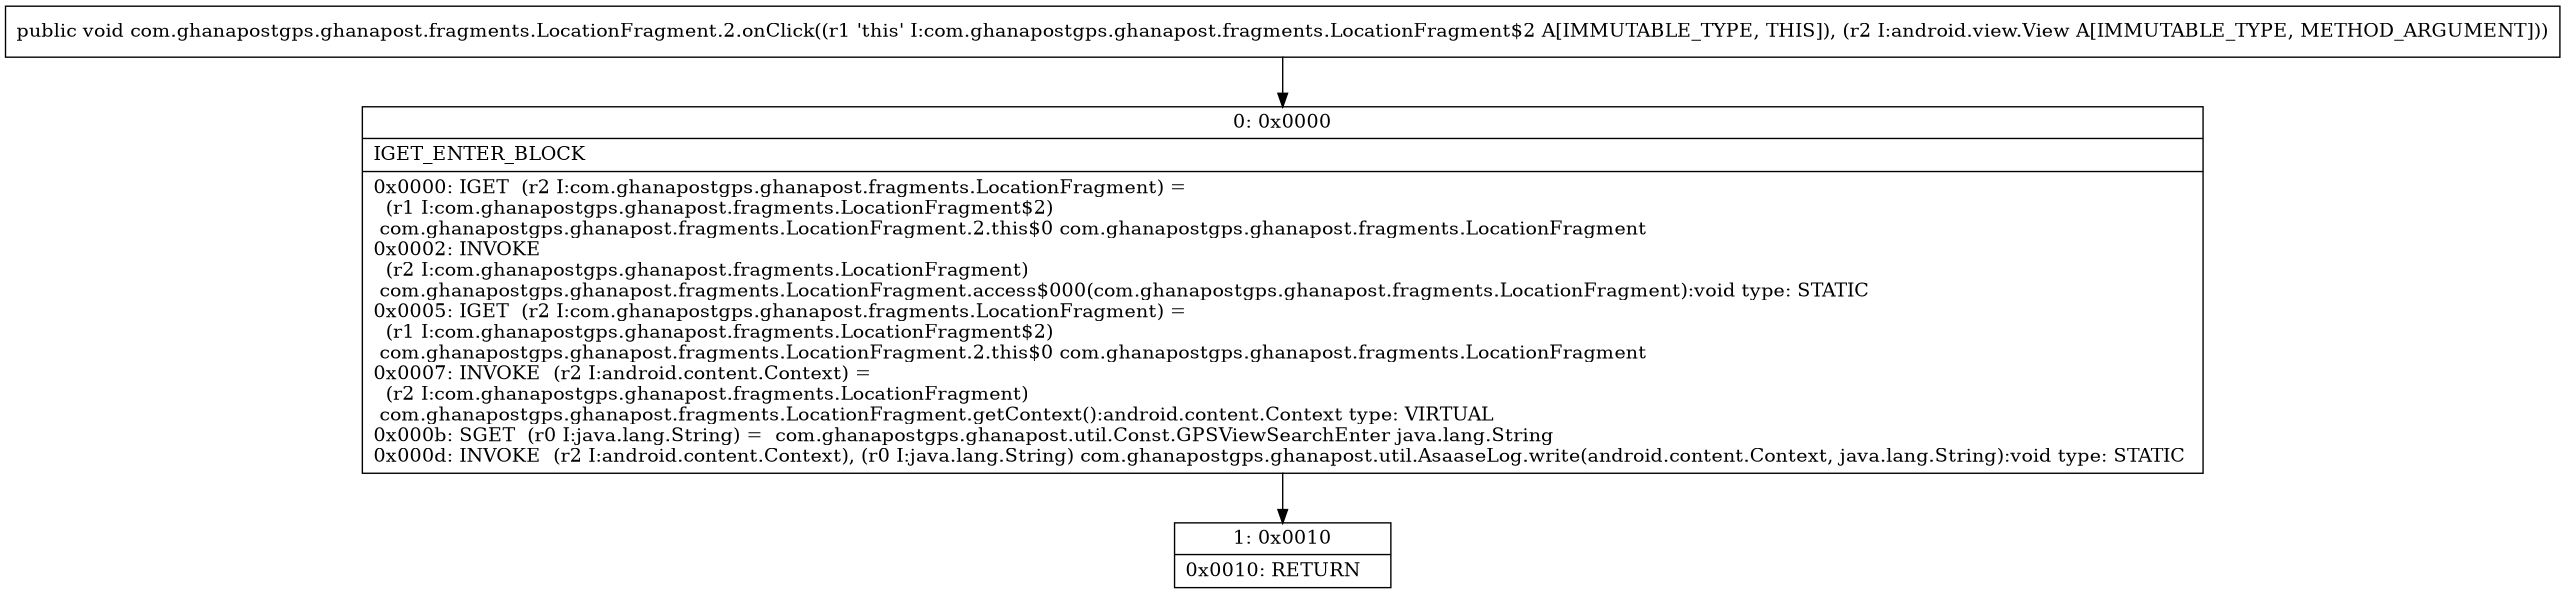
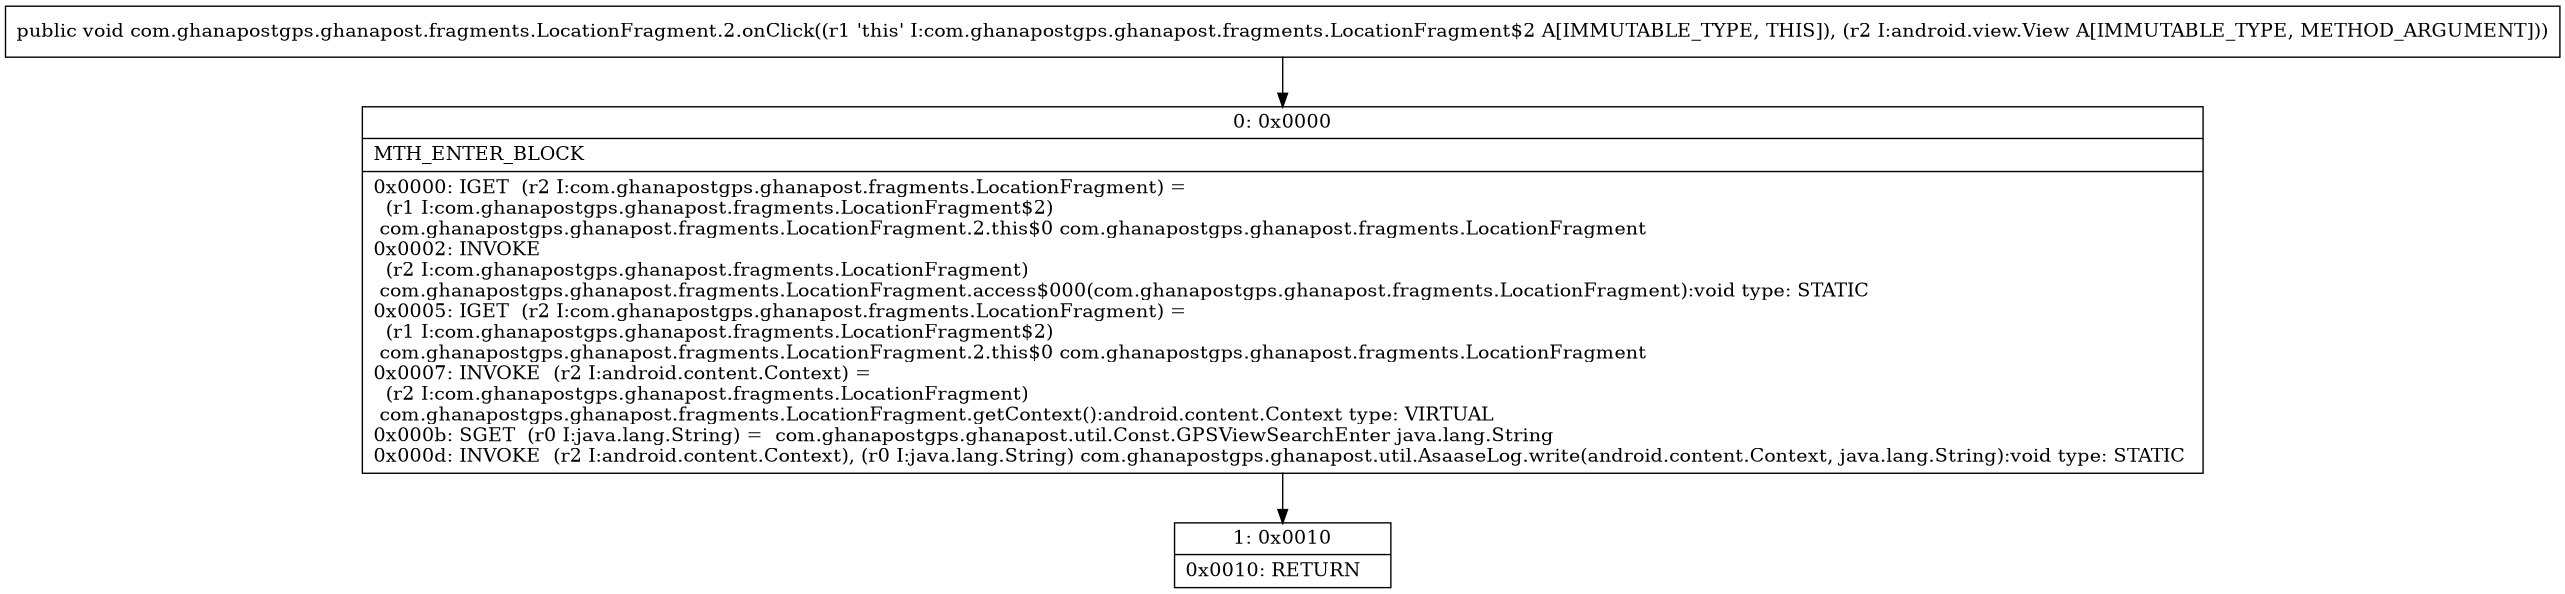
node "0: 0x0000": text "IGET_ENTER_BLOCK" -> "MTH_ENTER_BLOCK"
